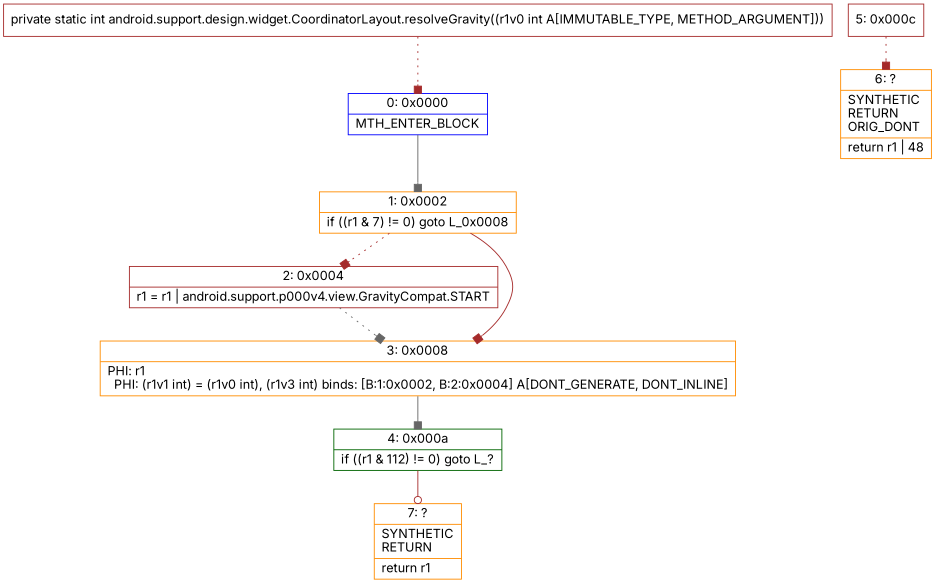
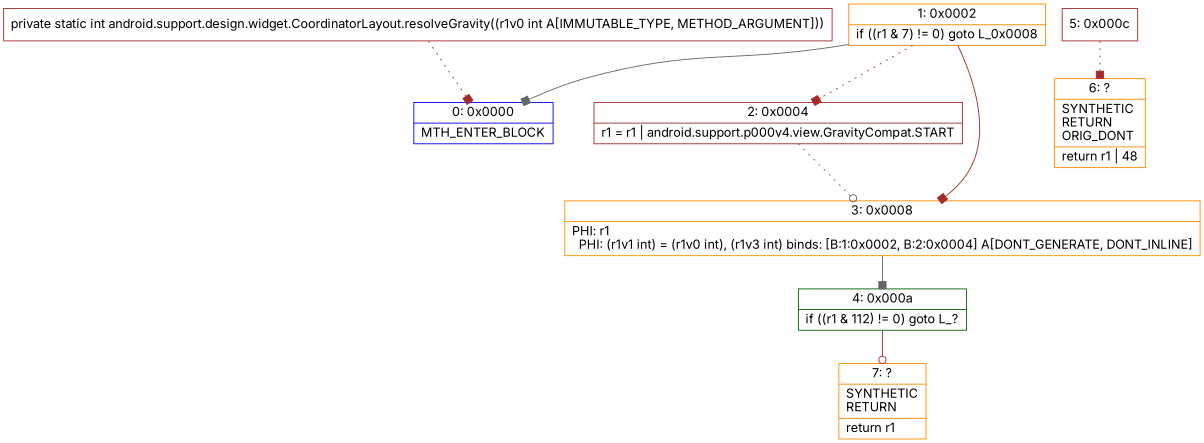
edge "0: 0x0000" -> "1: 0x0002": reversed
edge "2: 0x0004" -> "3: 0x0008": arrowhead box -> odot
